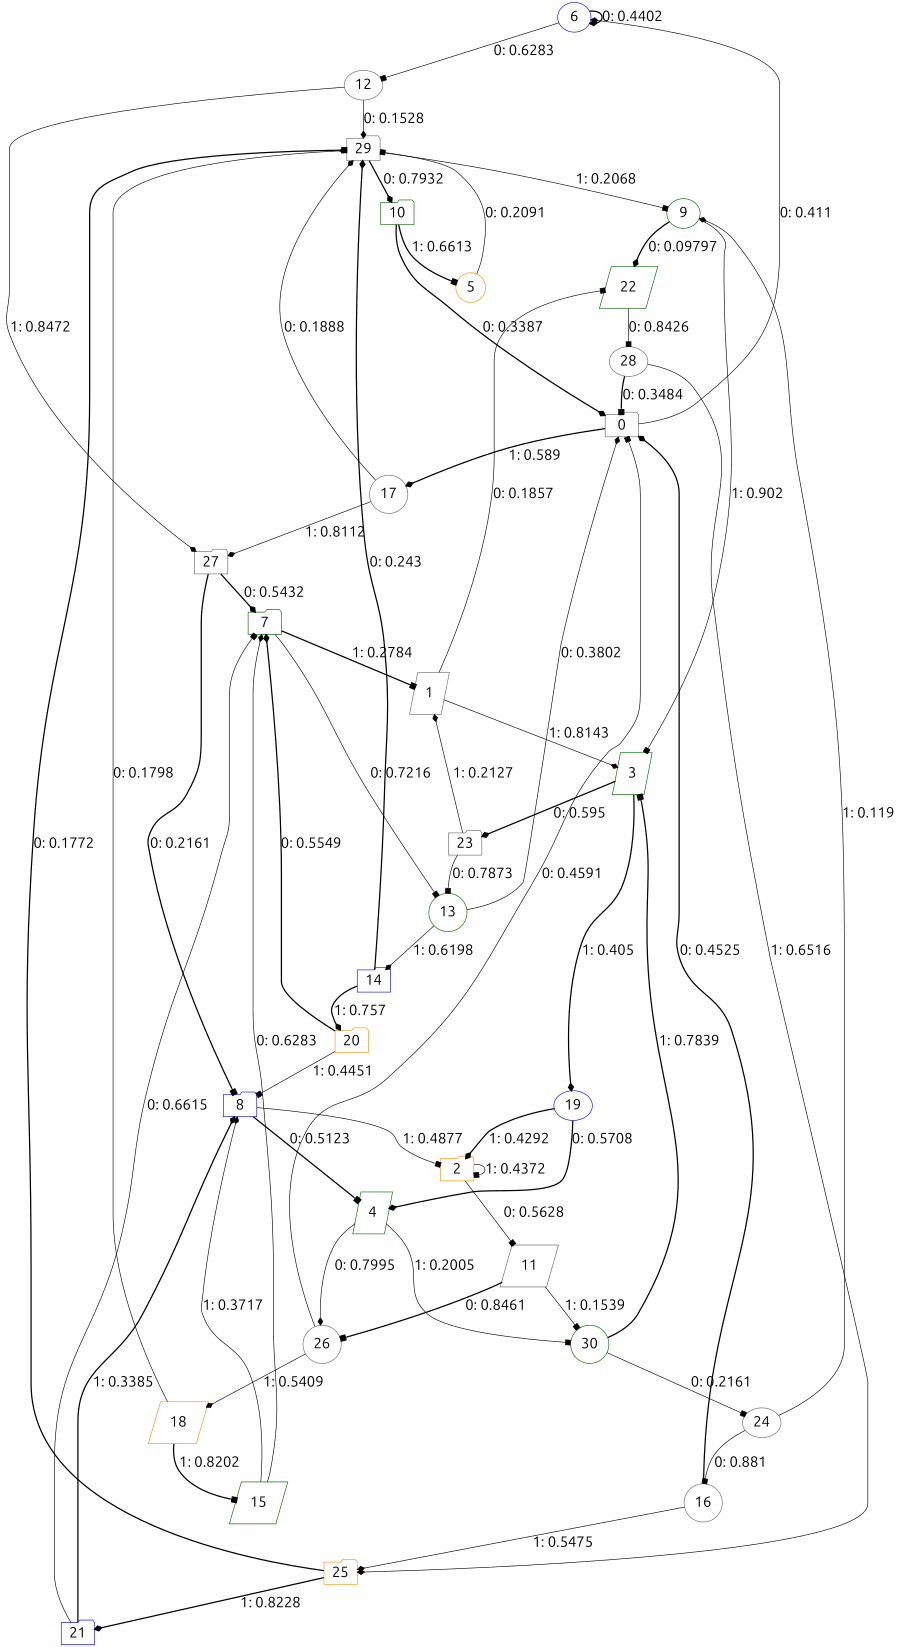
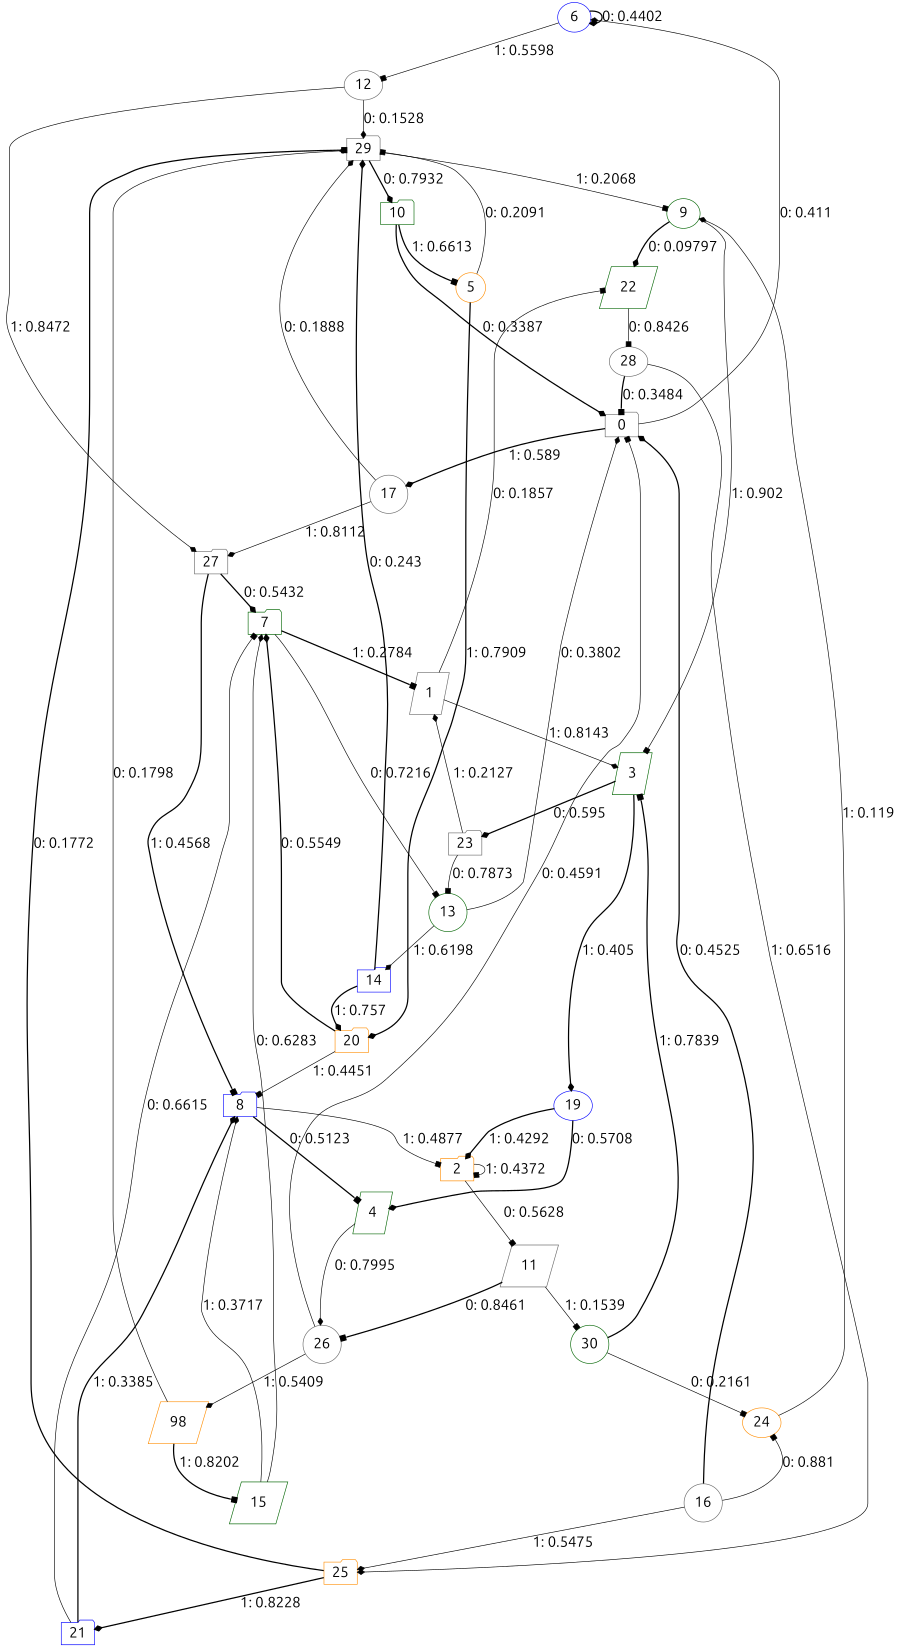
edge "6" -> "12": label "0: 0.6283   " -> "1: 0.5598   "
edge "5" -> "20": added, label "1: 0.7909"
edge "27" -> "8": label "0: 0.2161   " -> "1: 0.4568   "
edge "4" -> "30": removed, label "1: 0.2005"
node "18": label "18" -> "98"
node "24": color gray40 -> darkorange
edge "24" -> "16": reversed
